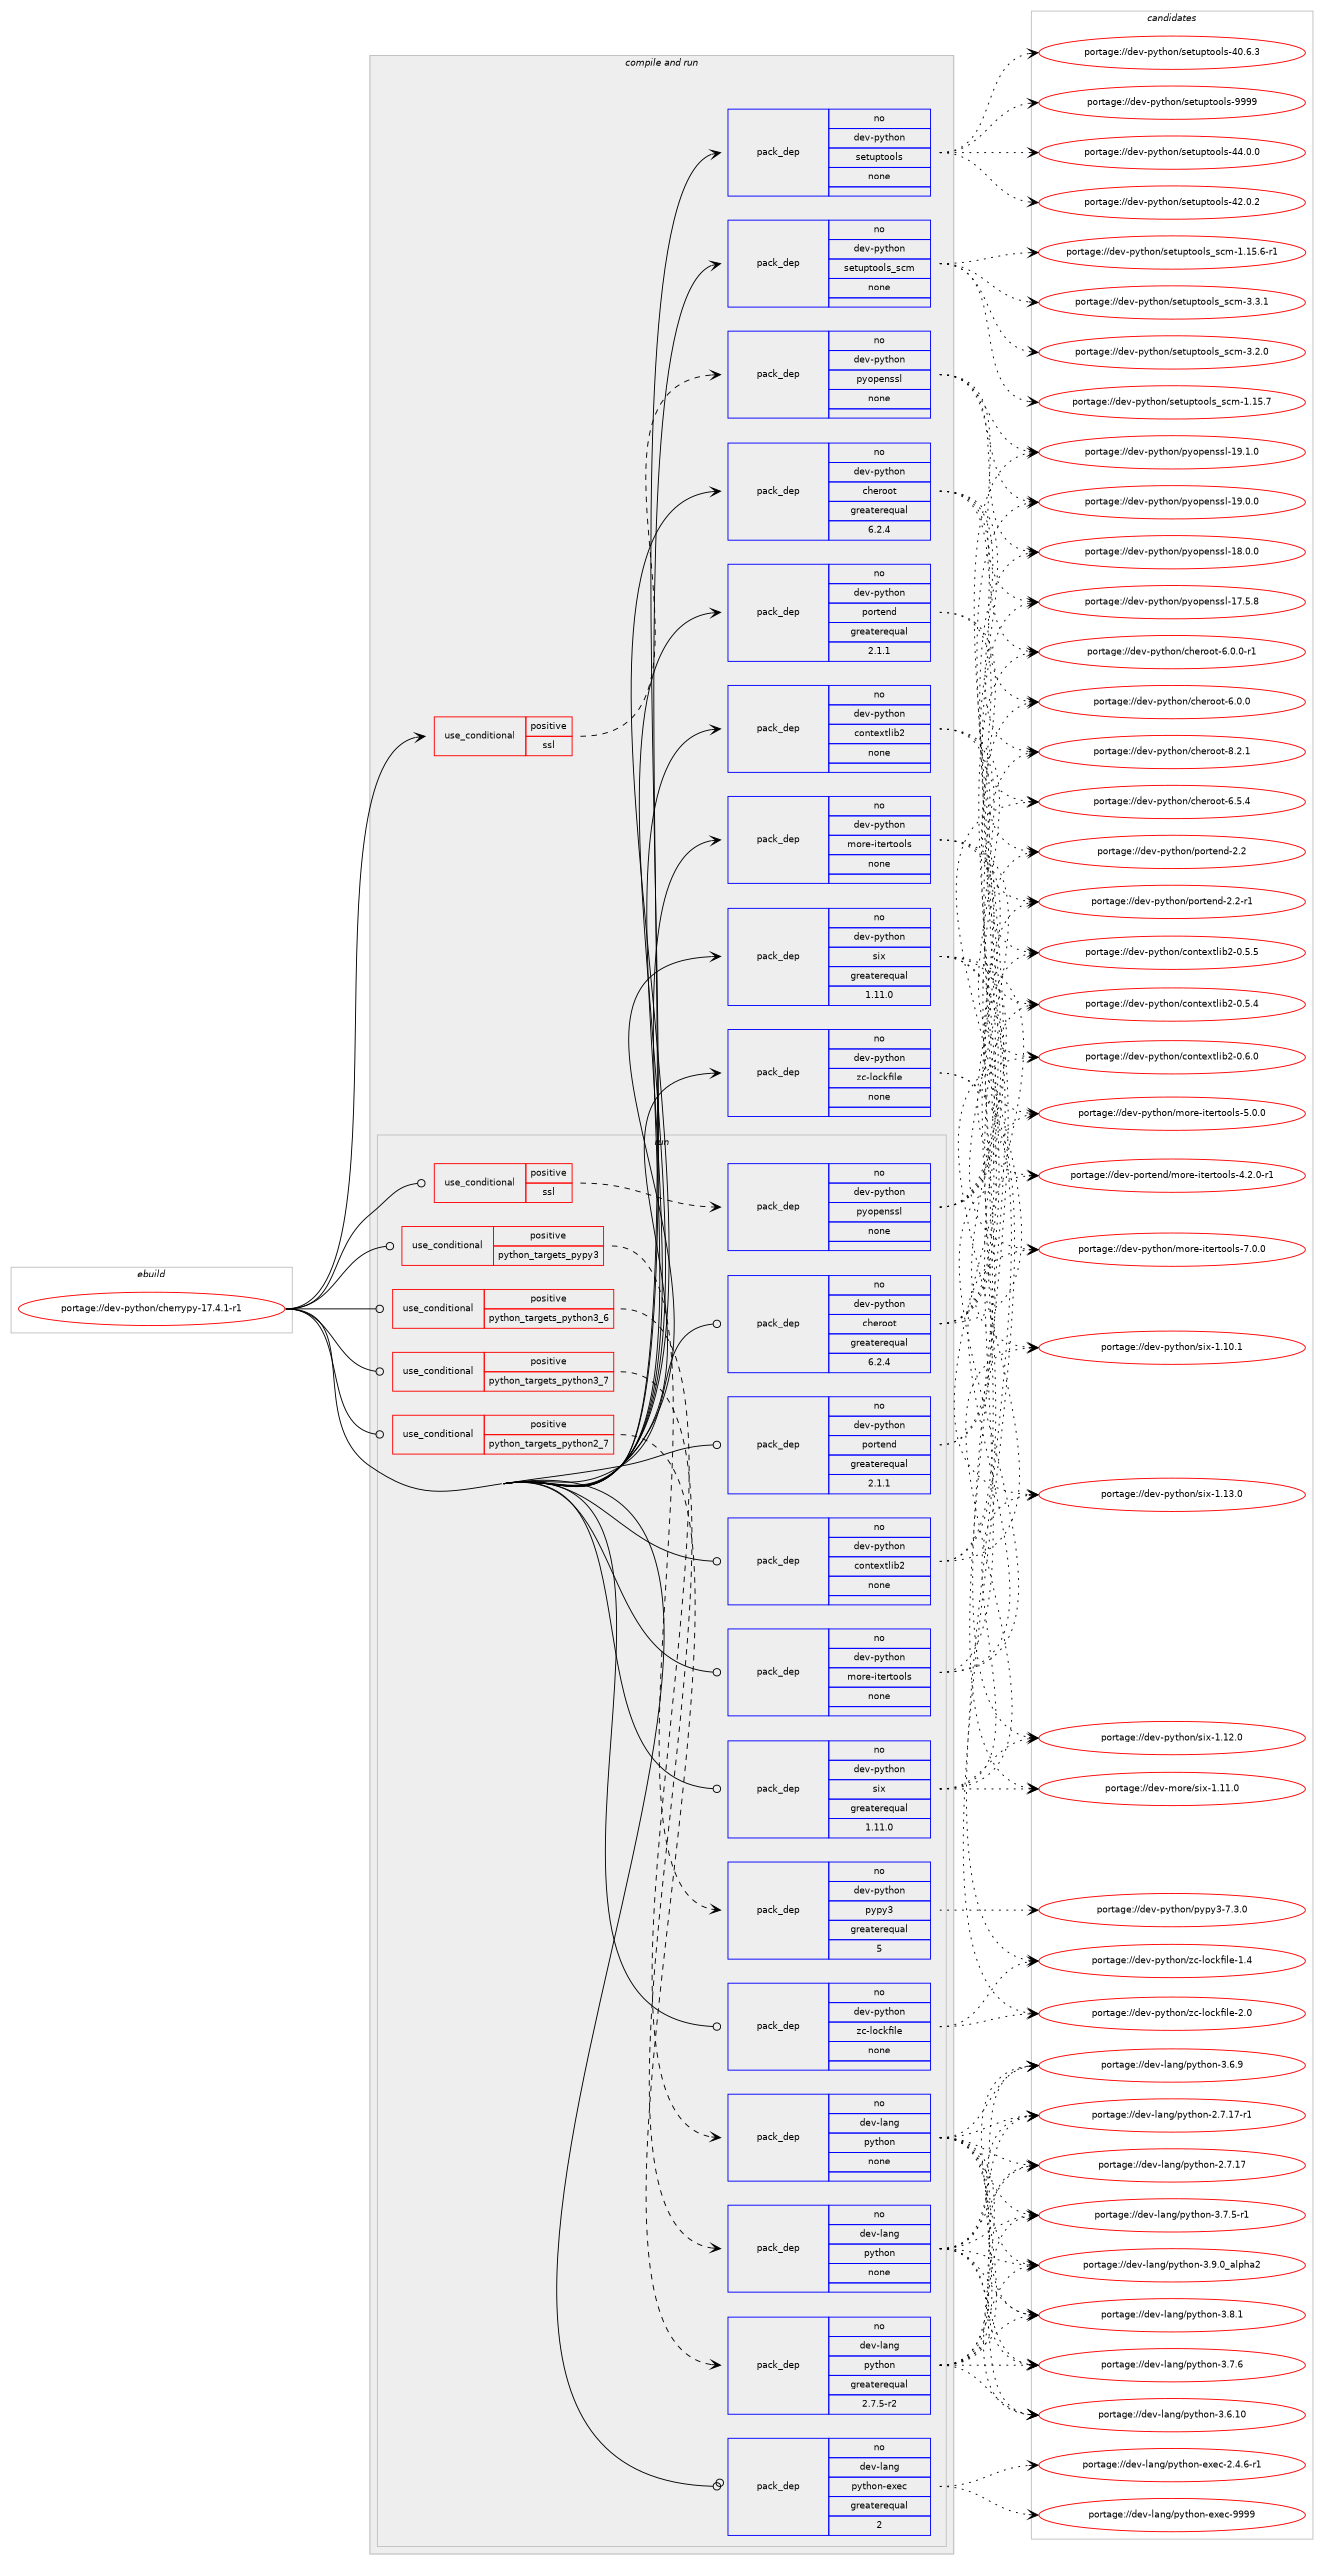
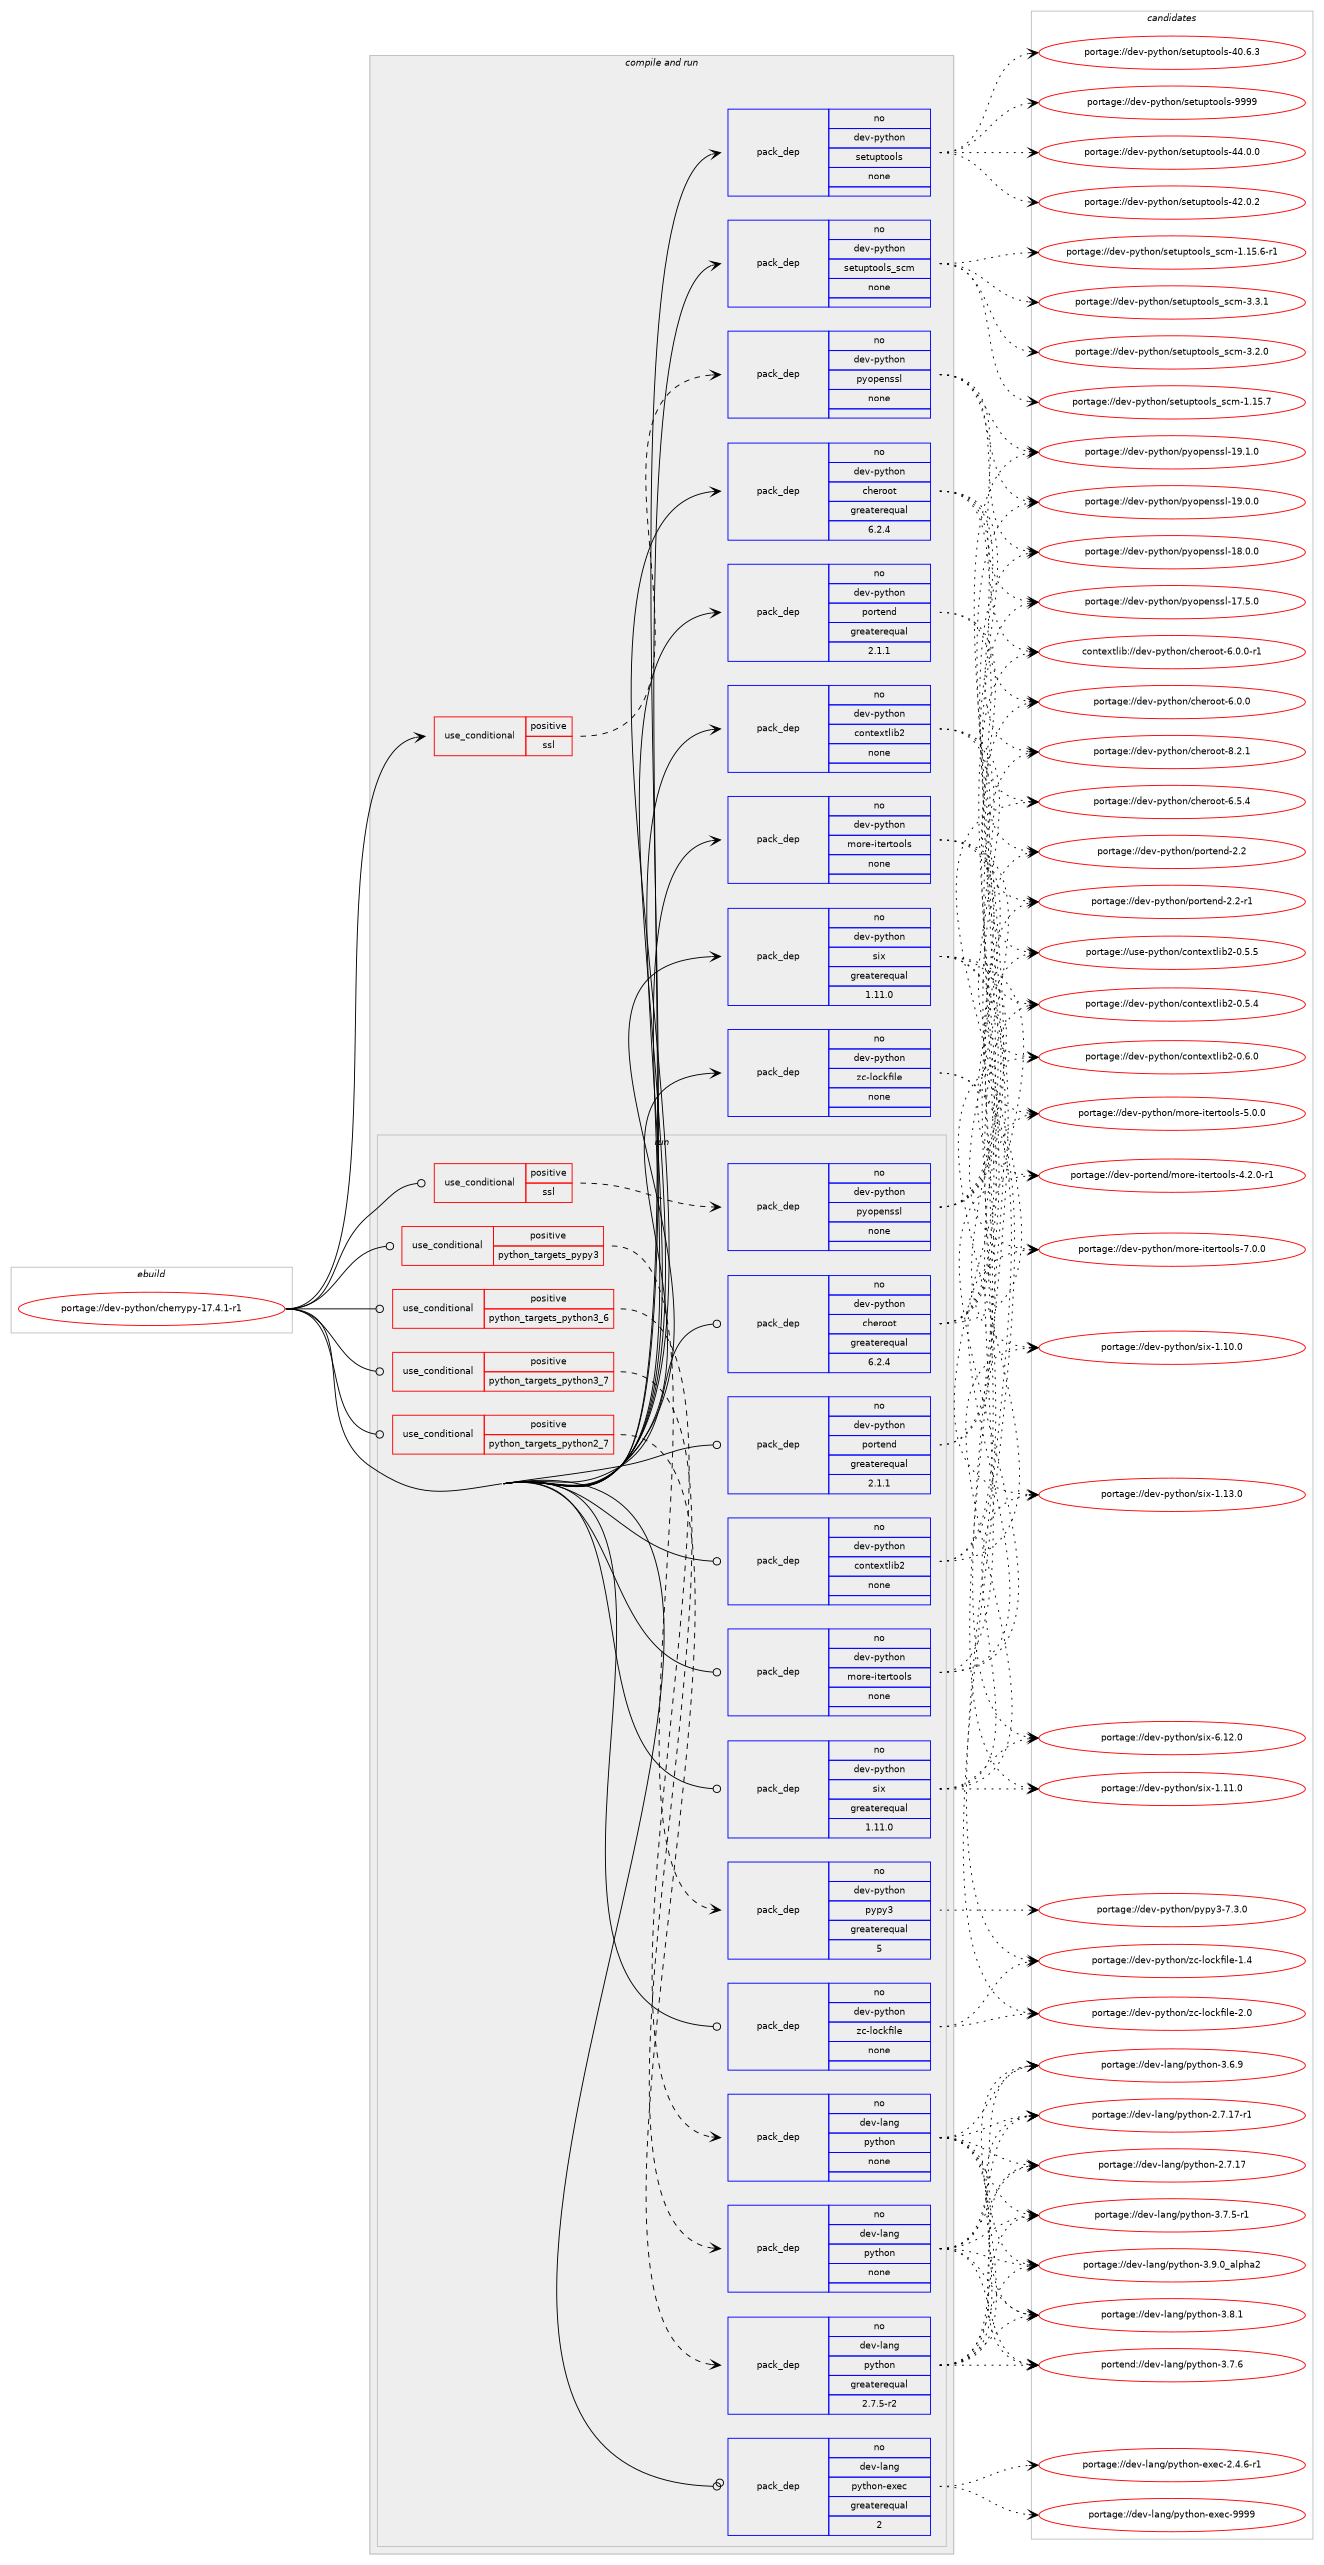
node "portage://dev-python/pyopenssl-17.5.8": label "portage://dev-python/pyopenssl-17.5.8" -> "portage://dev-python/pyopenssl-17.5.0"
node "portage://dev-python/cheroot-6.0.0-r1": label "portage://dev-python/cheroot-6.0.0-r1" -> "contextlib://dev-python/cheroot-6.0.0-r1"
node "portage://dev-python/contextlib2-0.5.5": label "portage://dev-python/contextlib2-0.5.5" -> "portage://use-python/contextlib2-0.5.5"
node "portage://dev-python/six-1.10.1": label "portage://dev-python/six-1.10.1" -> "portage://dev-python/six-1.10.0"
node "portage://dev-python/six-1.12.0": label "portage://dev-python/six-1.12.0" -> "portage://dev-python/six-6.12.0"
node "portage://dev-more/six-1.11.0": label "portage://dev-more/six-1.11.0" -> "portage://dev-python/six-1.11.0"
node "portage://dev-lang/python-3.7.6": label "portage://dev-lang/python-3.7.6" -> "portend://dev-lang/python-3.7.6"
node "portage://dev-lang/python-3.6.10": removed
